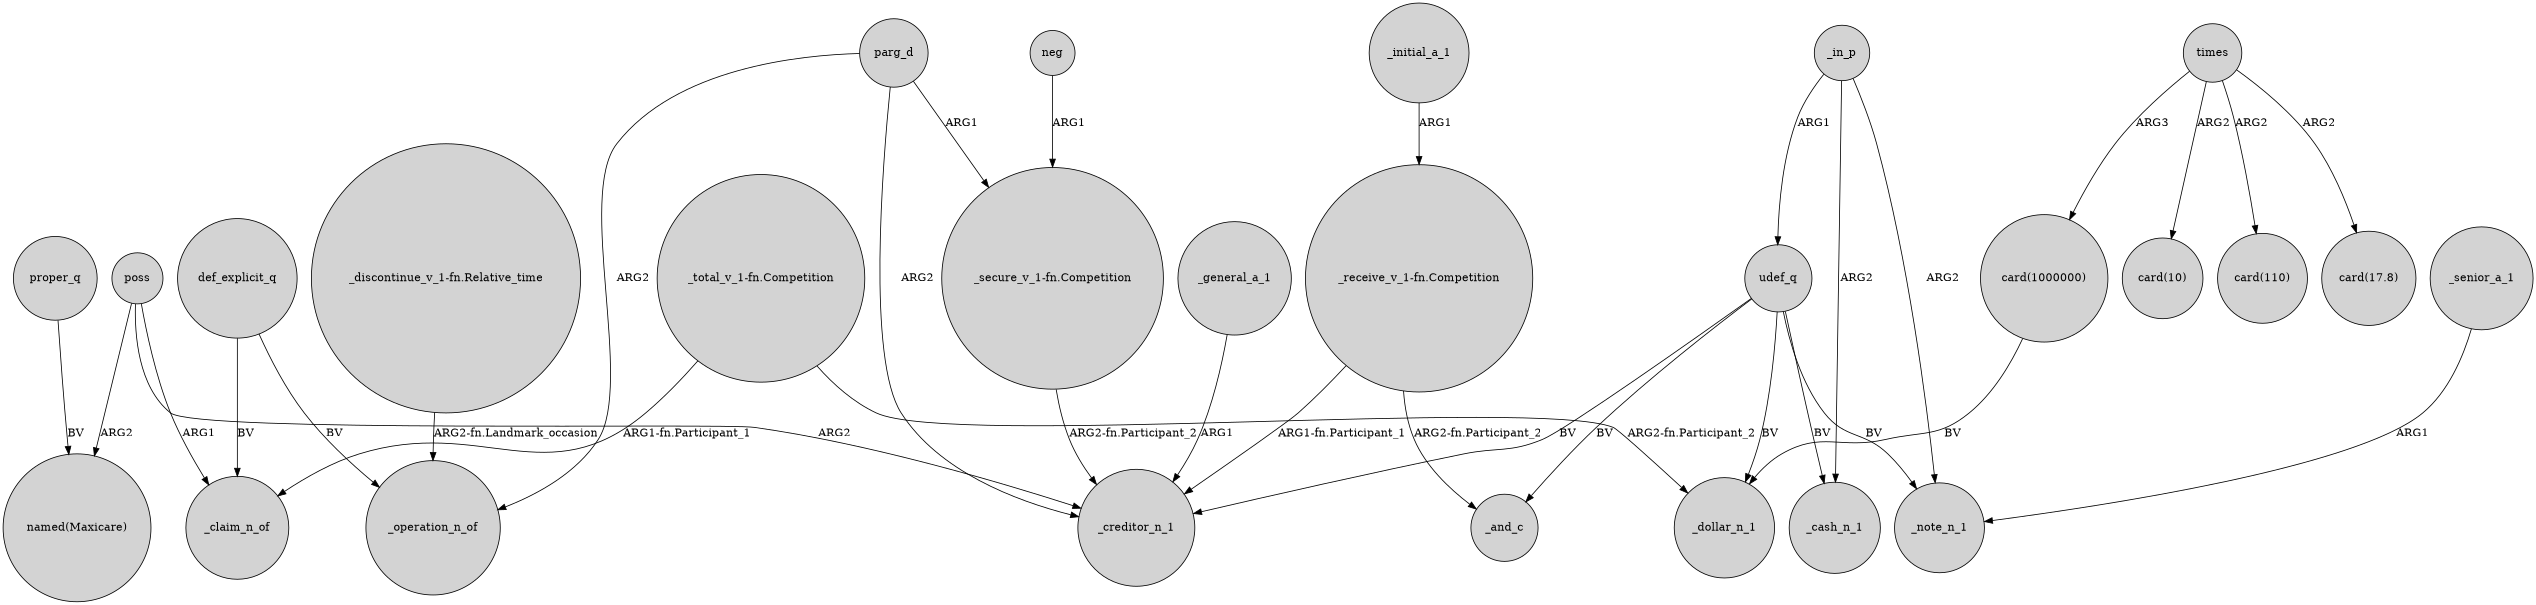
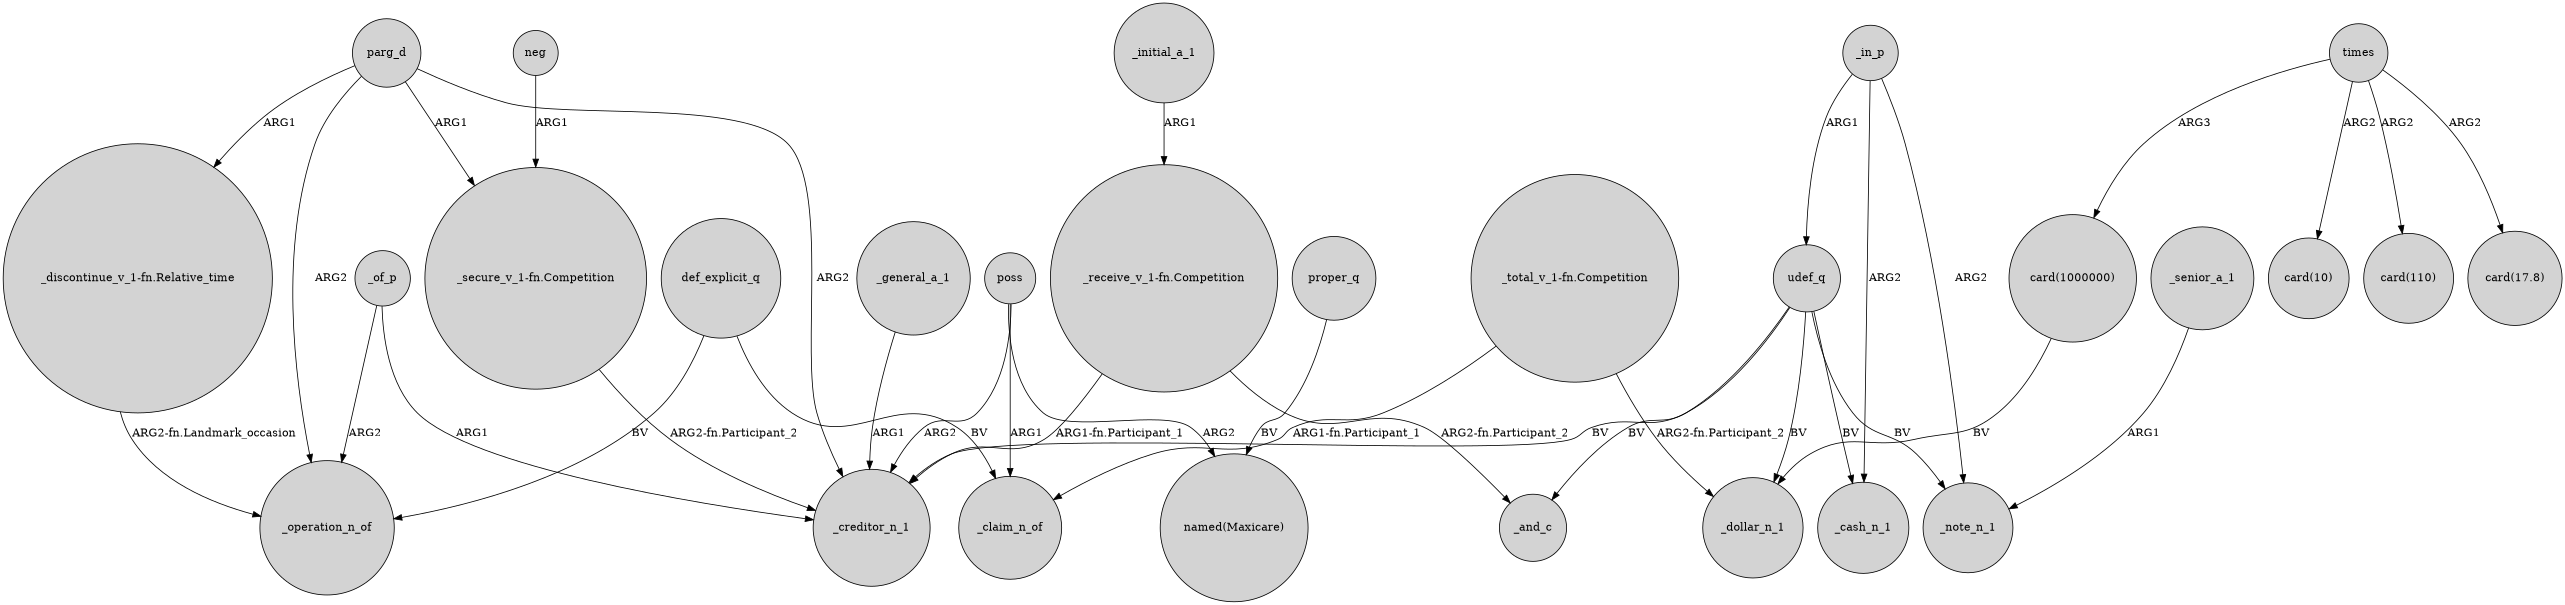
edge "parg_d" -> "_discontinue_v_1-fn.Relative_time": added, label "ARG1"
node "_of_p": added
